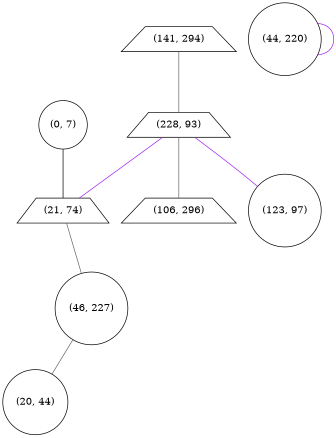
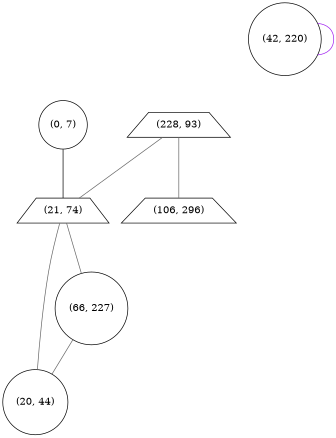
node "(141, 294)": removed
node "(44, 220)": label "(44, 220)" -> "(42, 220)"
edge "(228, 93)" -- "(21, 74)": color purple -> gray40
node "(123, 97)": removed
edge "(21, 74)" -- "(20, 44)": added
node "(46, 227)": label "(46, 227)" -> "(66, 227)"
